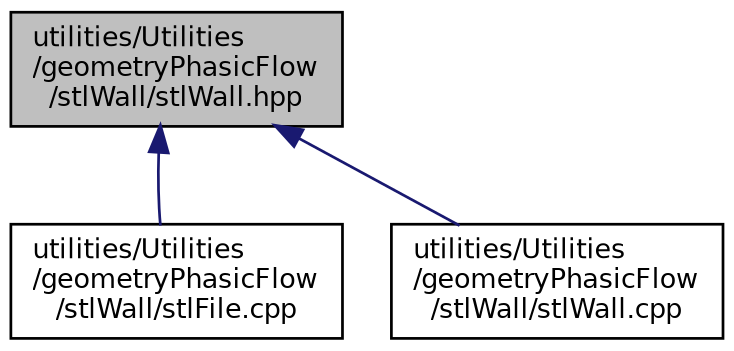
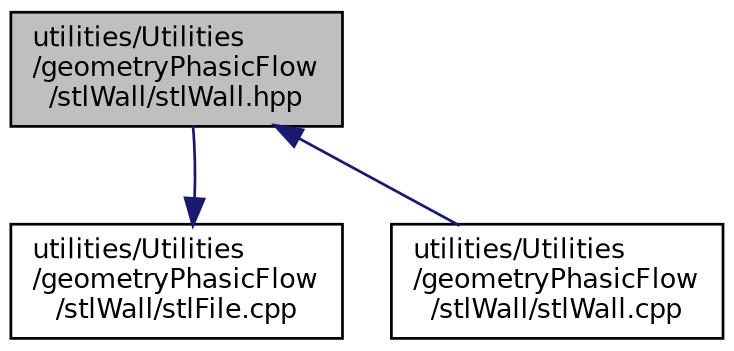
edge "utilities/Utilities /geometryPhasicFlow /stlWall/stlFile.cpp" -> "utilities/Utilities /geometryPhasicFlow /stlWall/stlWall.hpp": reversed
